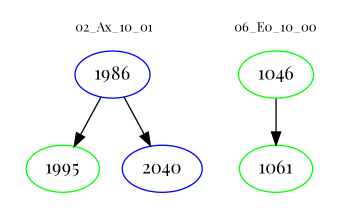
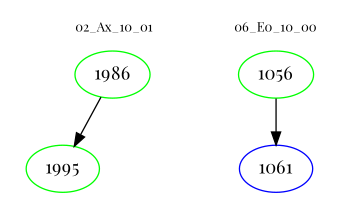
node "1986": color blue -> green
node "1046": label "1046" -> "1056"
node "2040": removed
node "1061": color green -> blue
